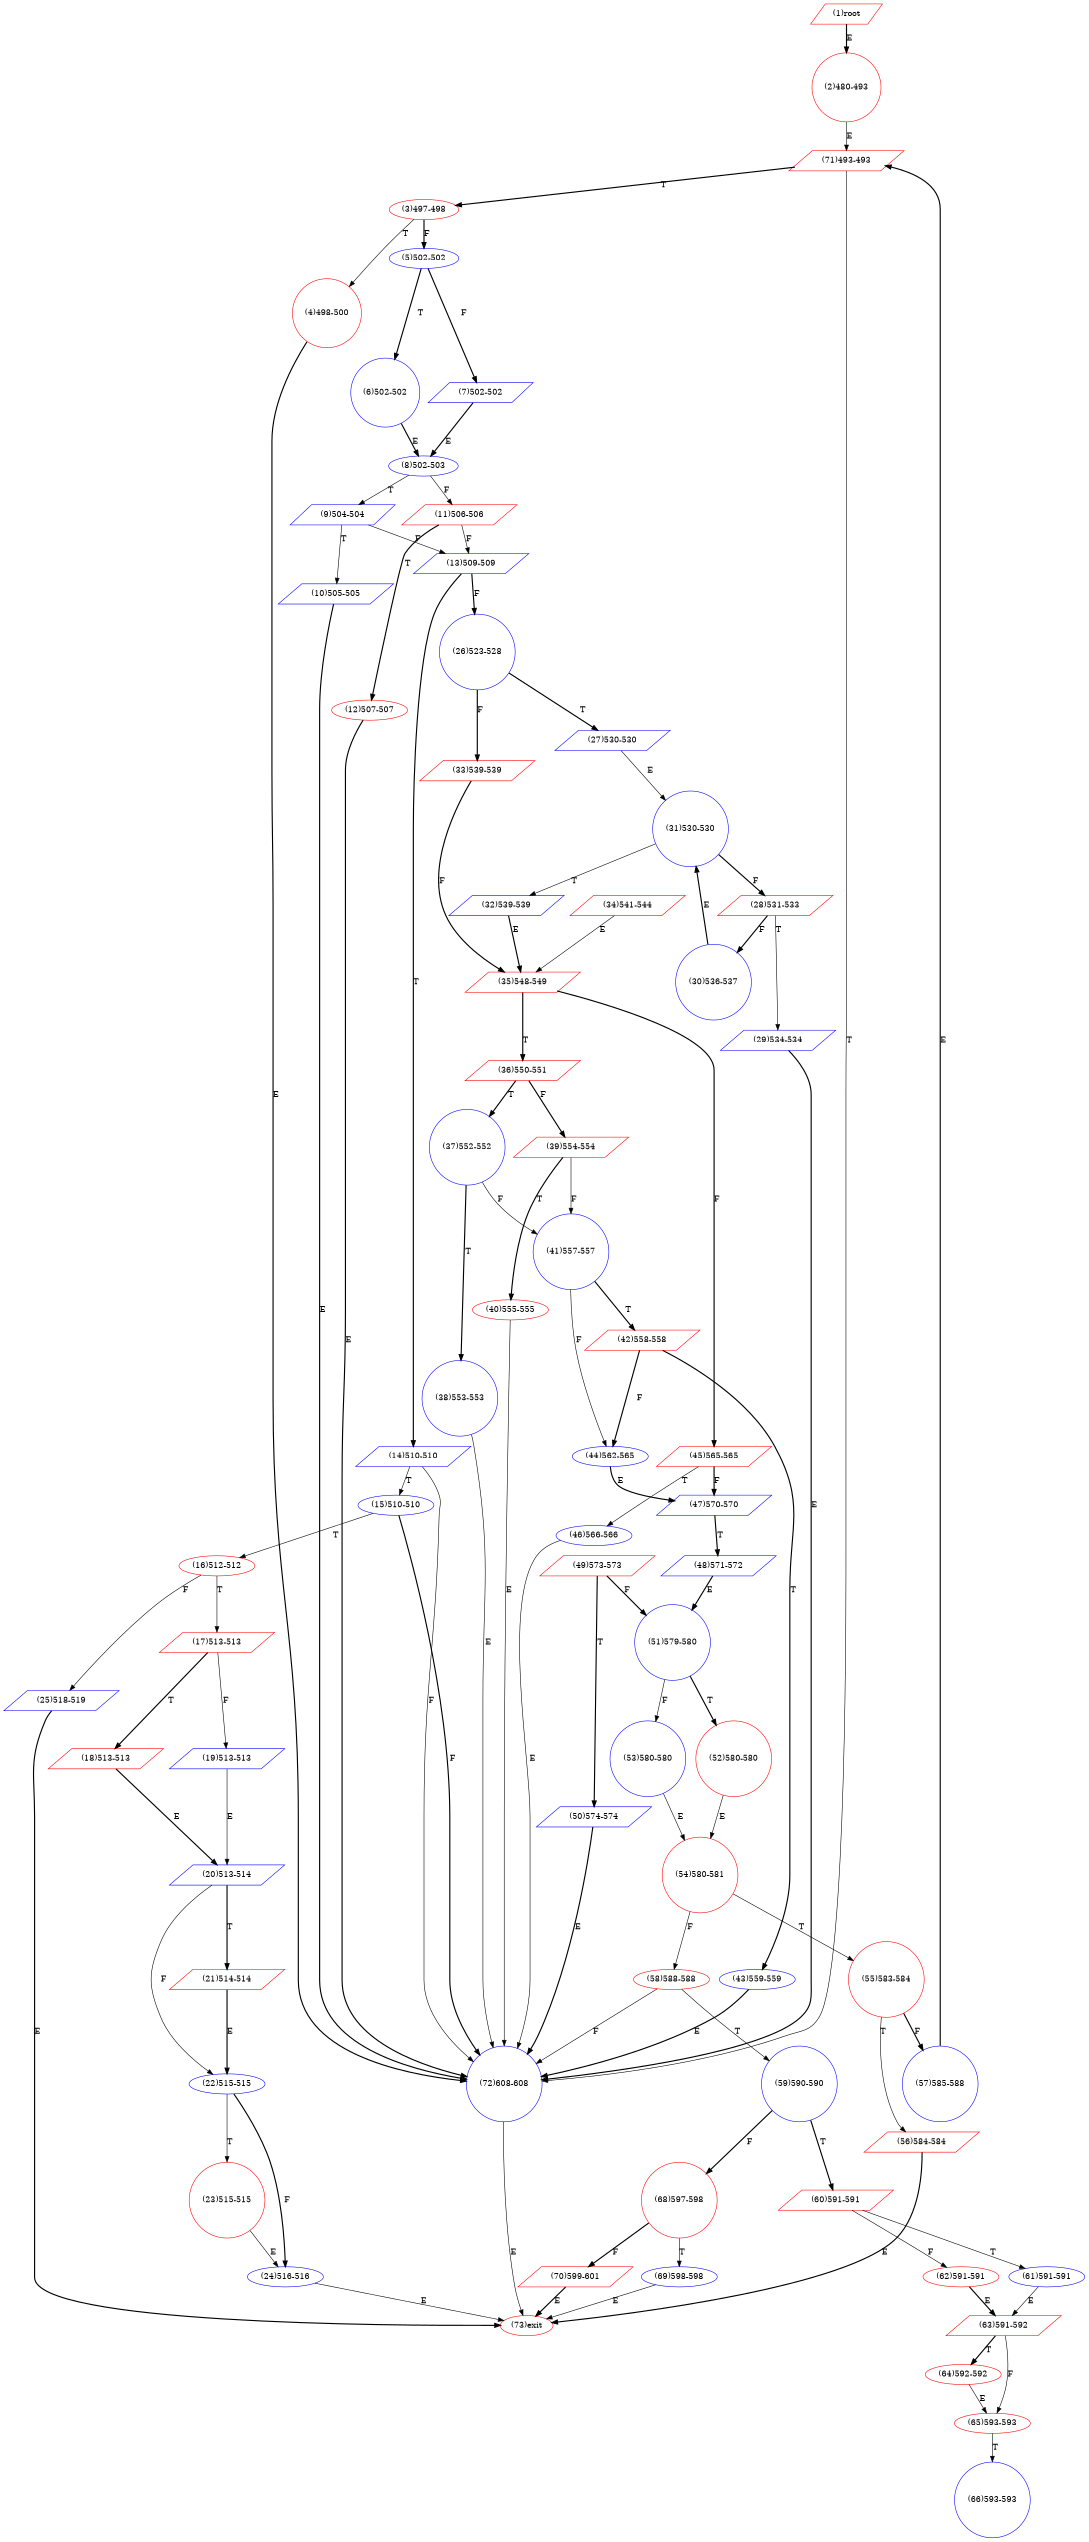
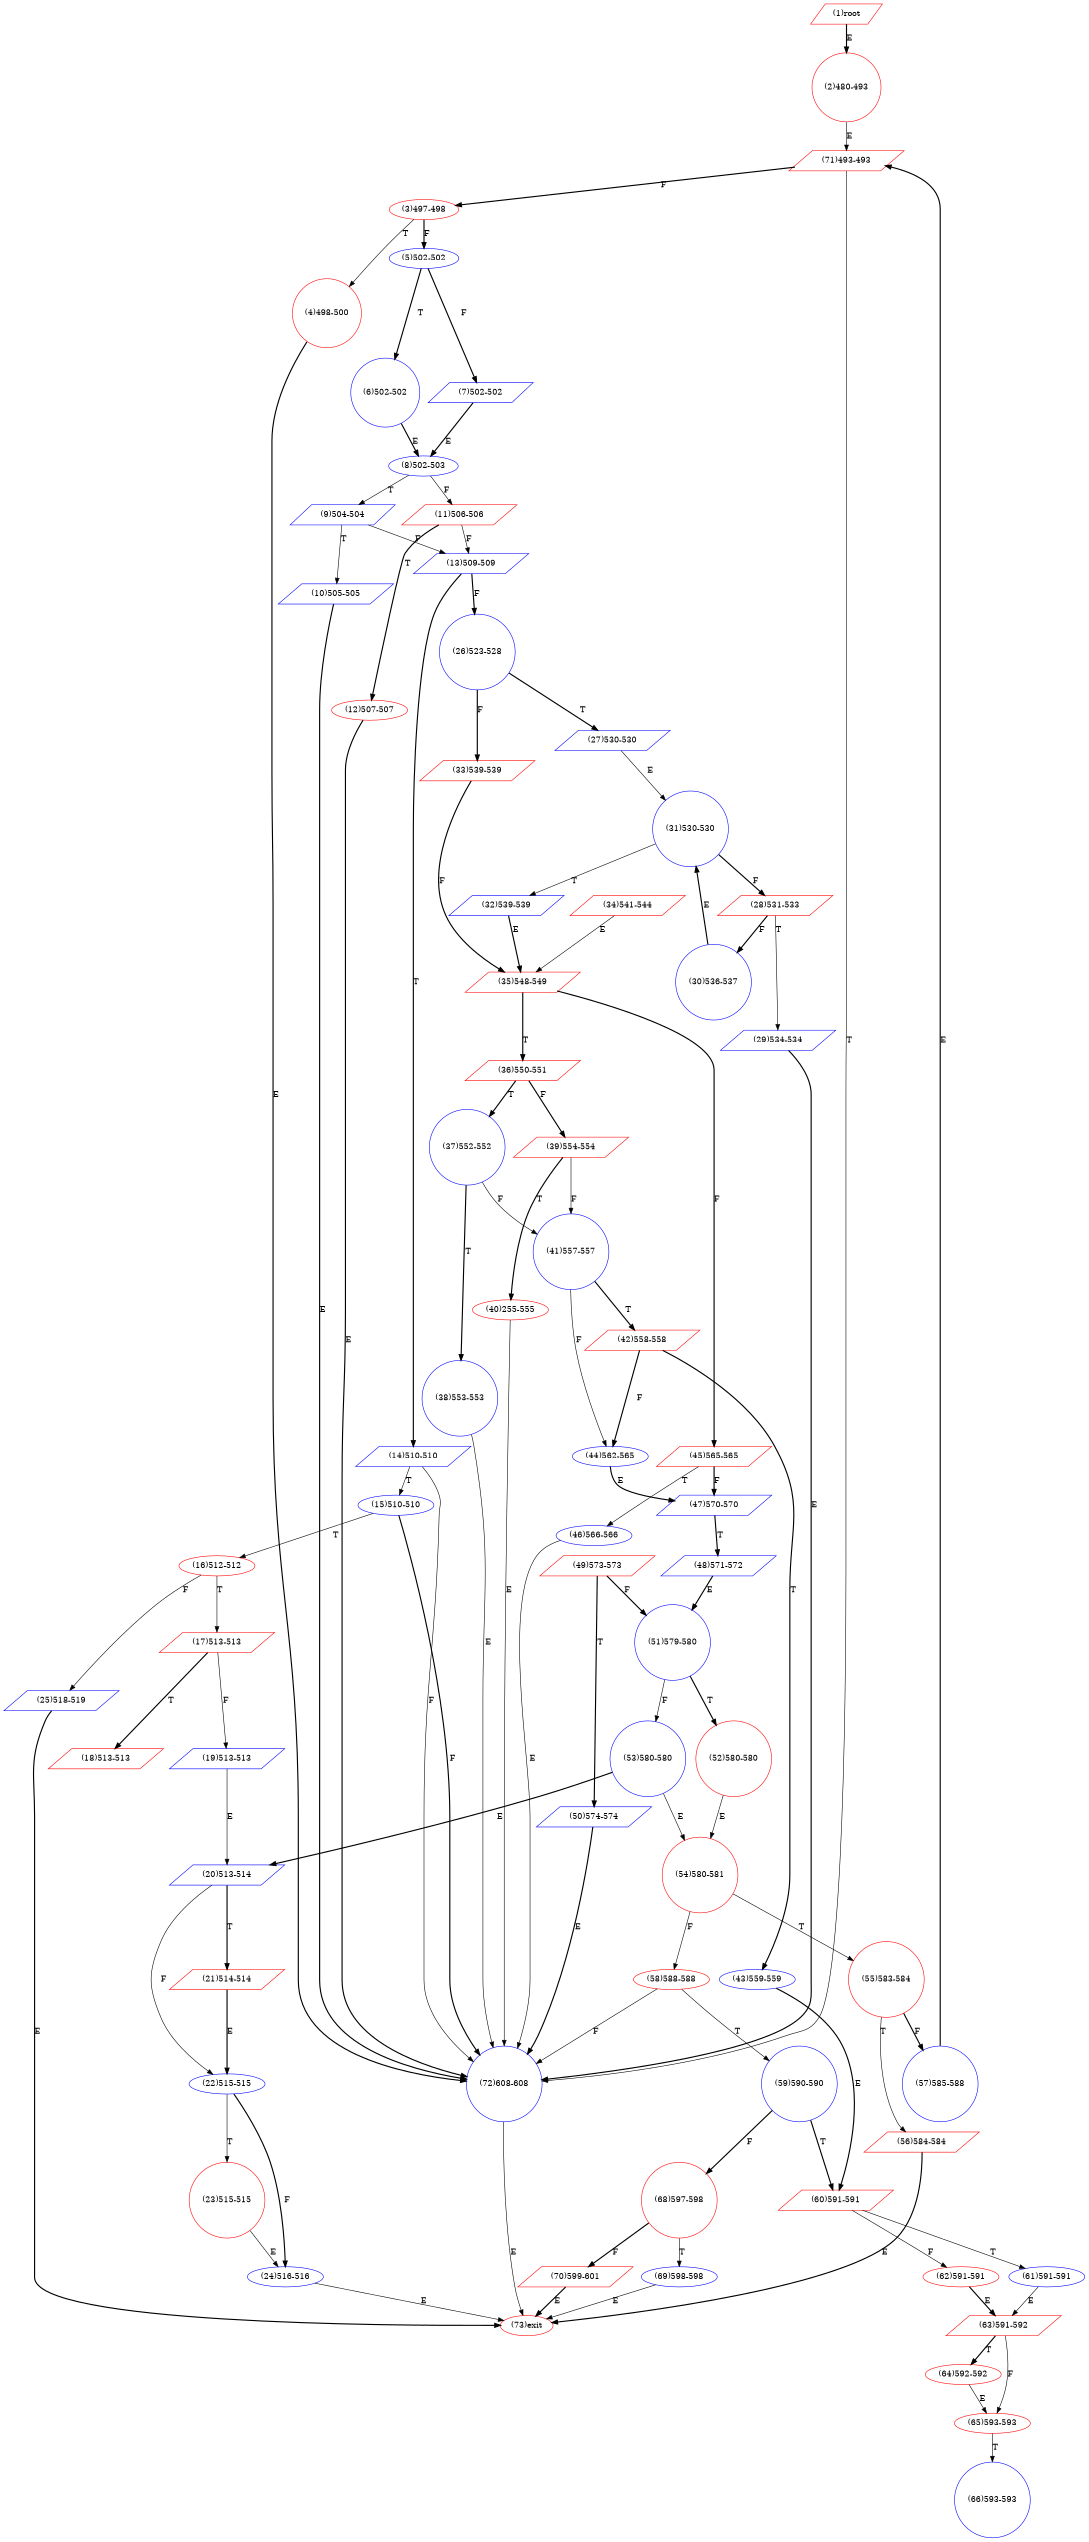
edge "(71)493-493" -> "(3)497-498": label "T" -> "F"
node "(40)555-555": label "(40)555-555" -> "(40)255-555"
edge "(18)513-513" -> "(20)513-514": now "(53)580-580" -> "(20)513-514"
edge "(43)559-559" -> "(72)608-608": now "(43)559-559" -> "(60)591-591"
